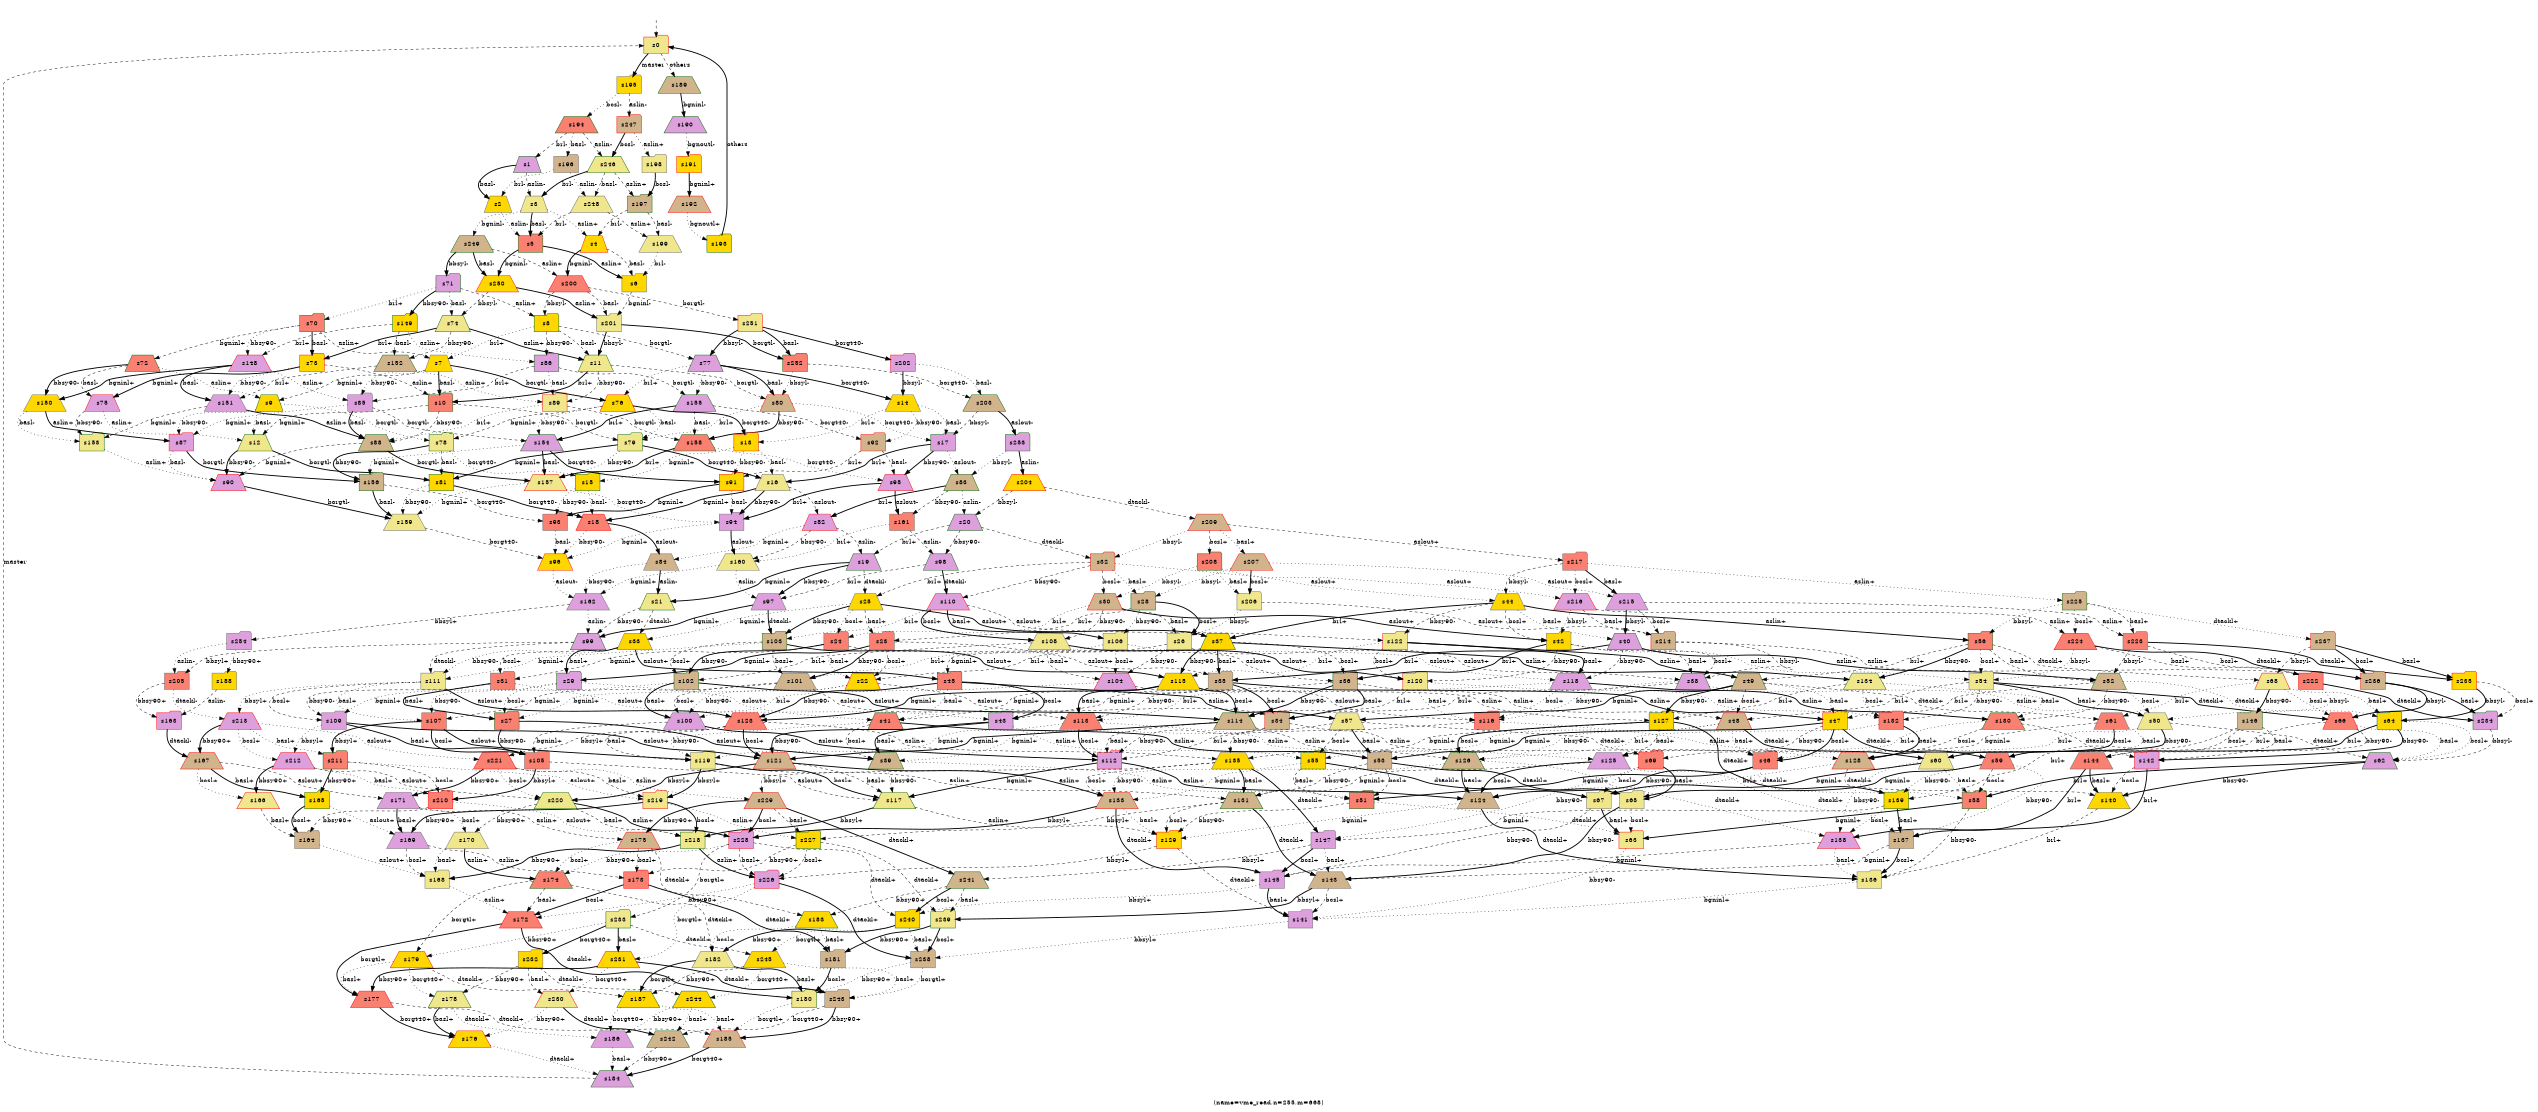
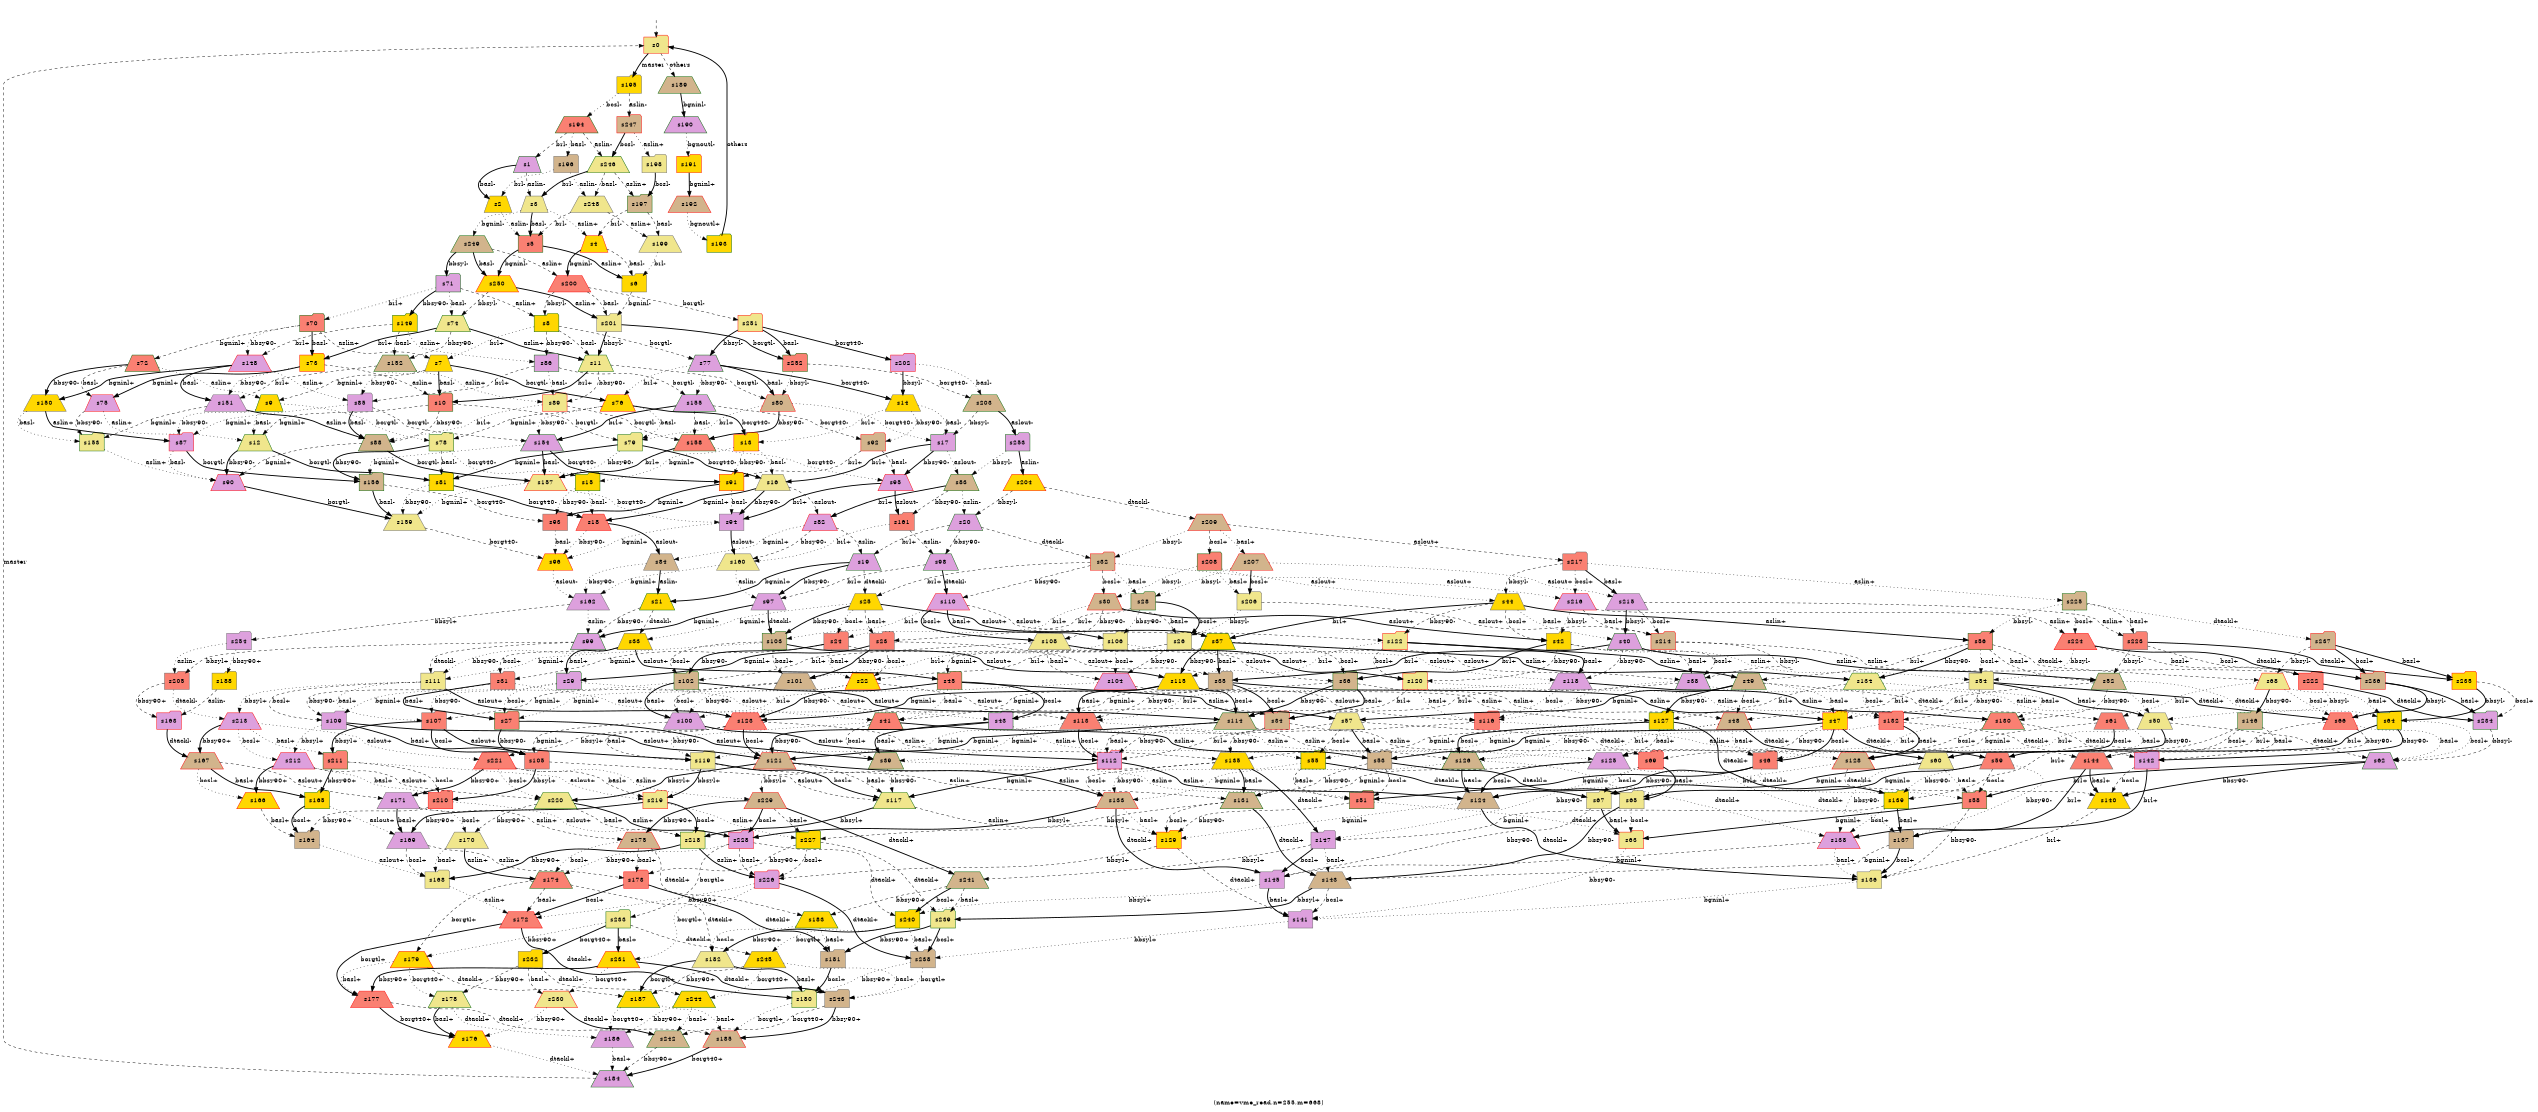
node "s21": fillcolor khaki -> gold
edge "s132" -> "s144": added, label "dtackl+"
node "s166": fillcolor khaki -> gold
